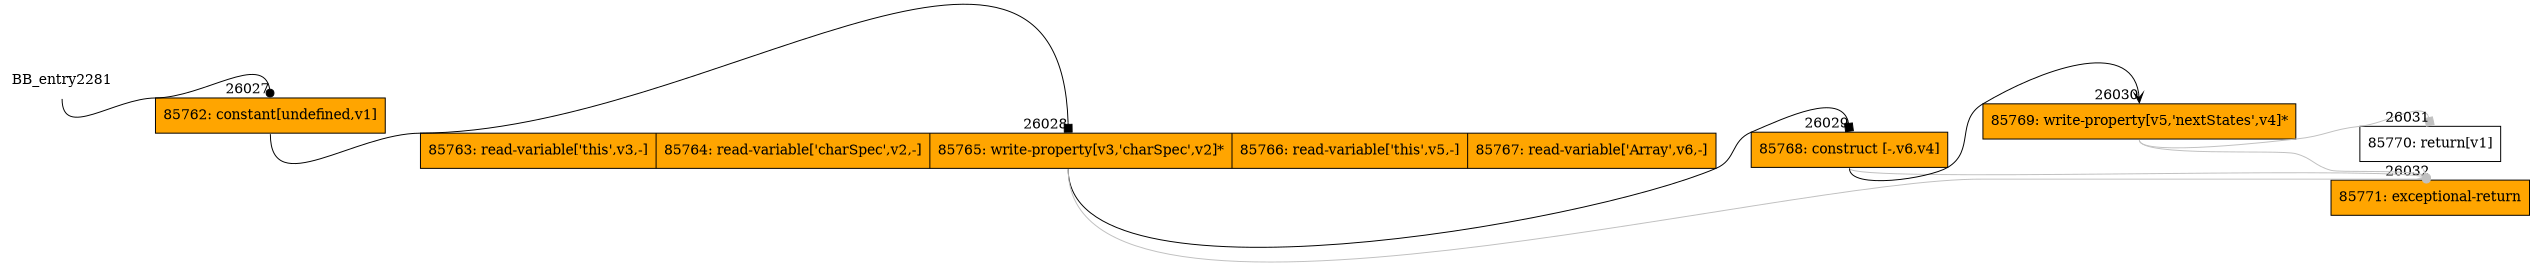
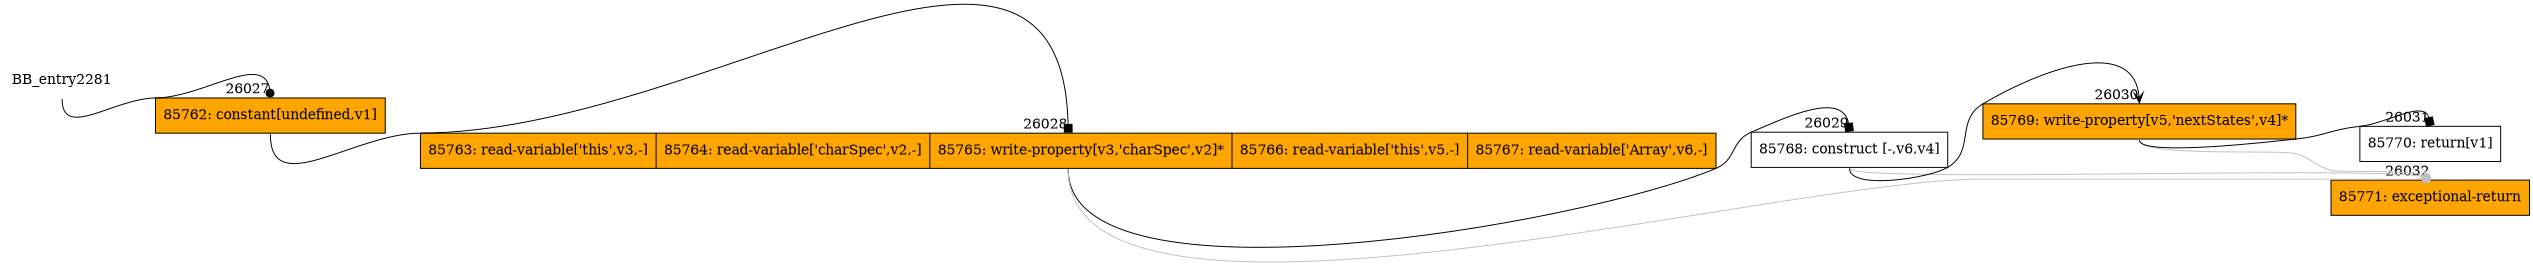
edge "85769: write-property[v5,'nextStates',v4]*" -> "85770: return[v1]": color gray -> black
node "85768: construct [-,v6,v4]": fillcolor orange -> white
